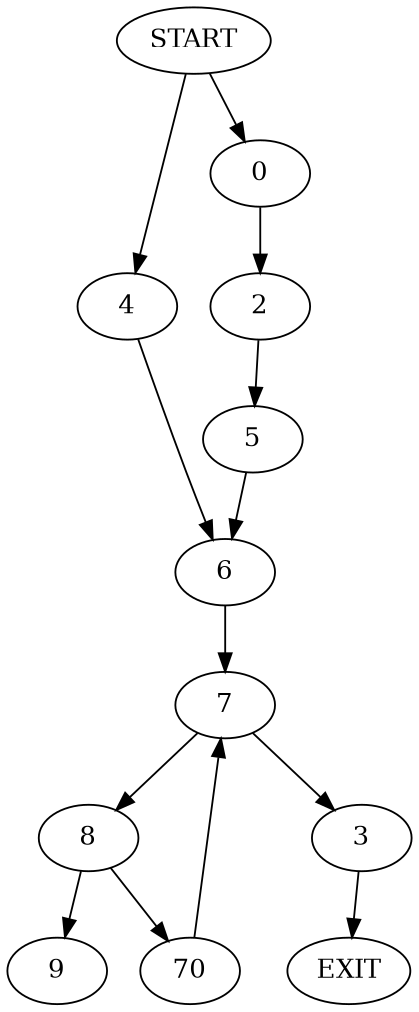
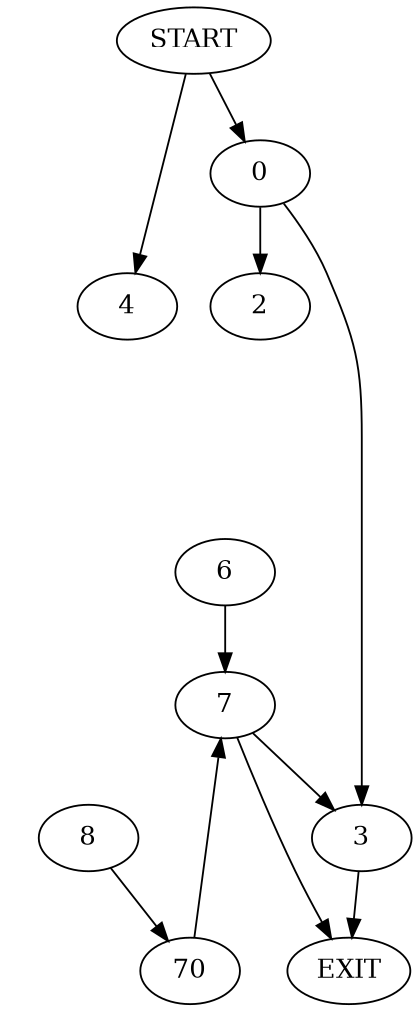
edge "4" -> "6": removed
node "5": removed
edge "0" -> "3": added
edge "7" -> "8": now "7" -> "EXIT"
node "9": removed
